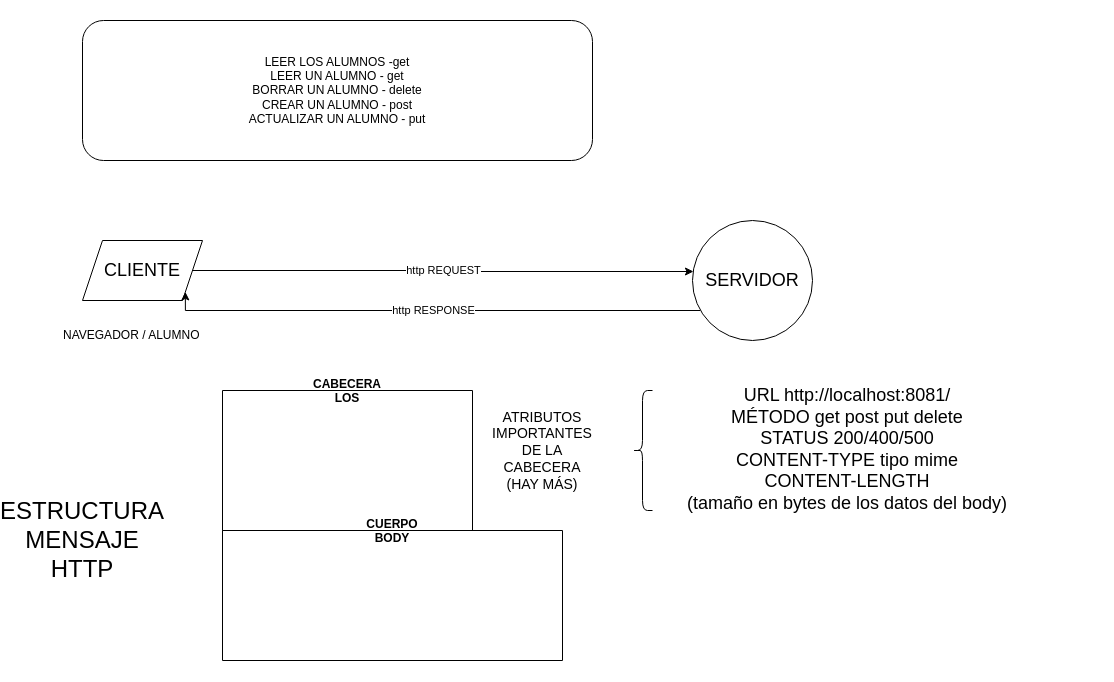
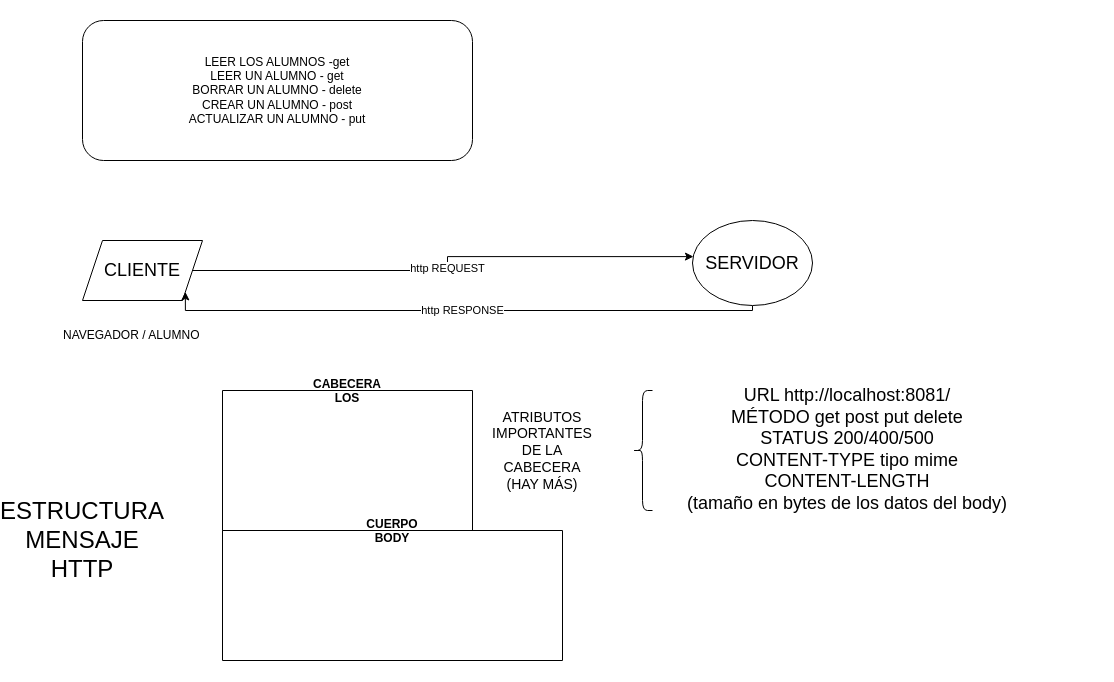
node "LEER LOS ALUMNOS -get LEER UN ALUMNO - get BORRAR UN ALUMNO - delete CREAR UN ALUMNO - post ACTUALIZAR UN ALUMNO - put": size 510x140 -> 390x140
node "SERVIDOR": size 120x120 -> 120x85
